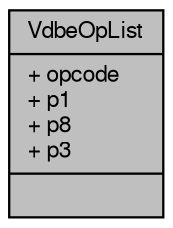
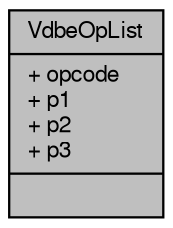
node "VdbeOpList": text "+ p8" -> "+ p2"
